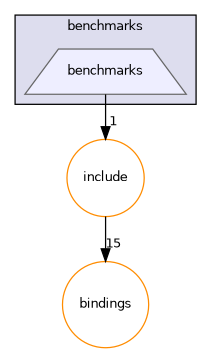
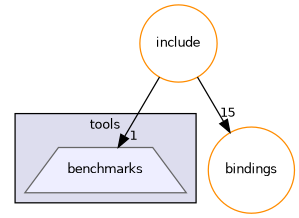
cluster "benchmarks": label "benchmarks" -> "tools"
edge "benchmarks" -> "include": reversed
